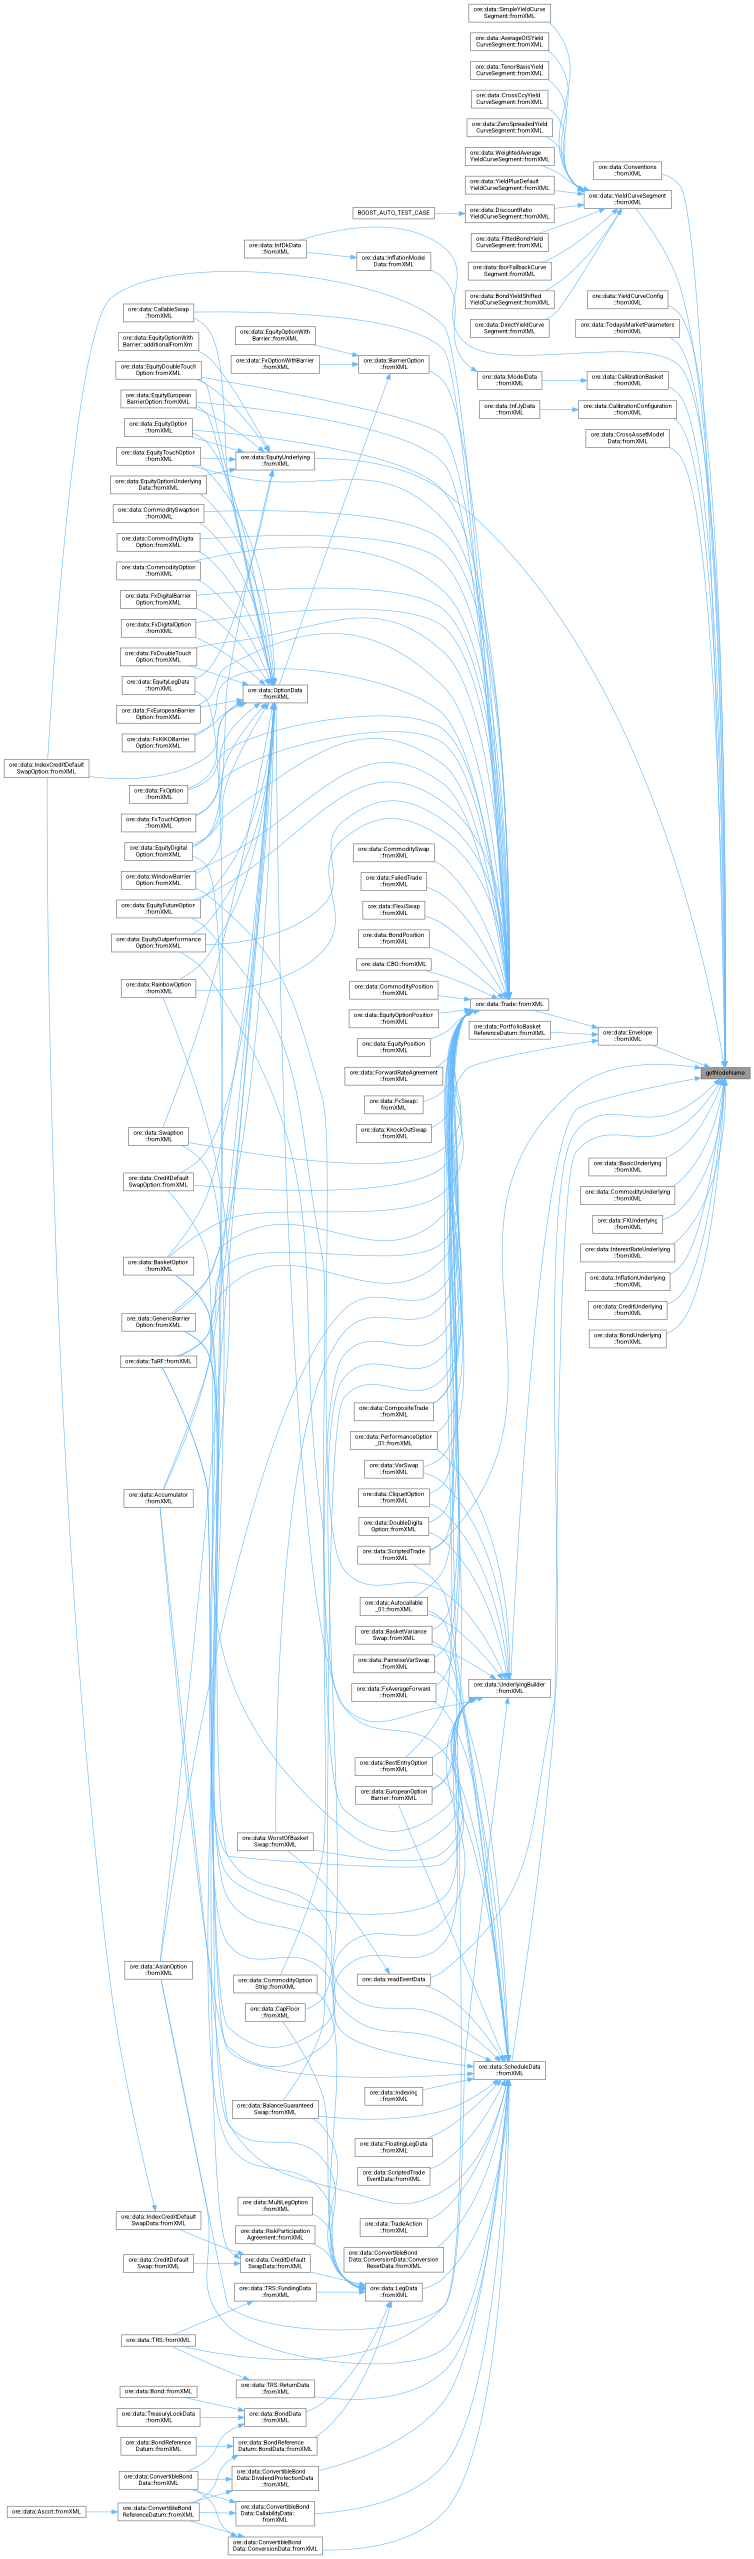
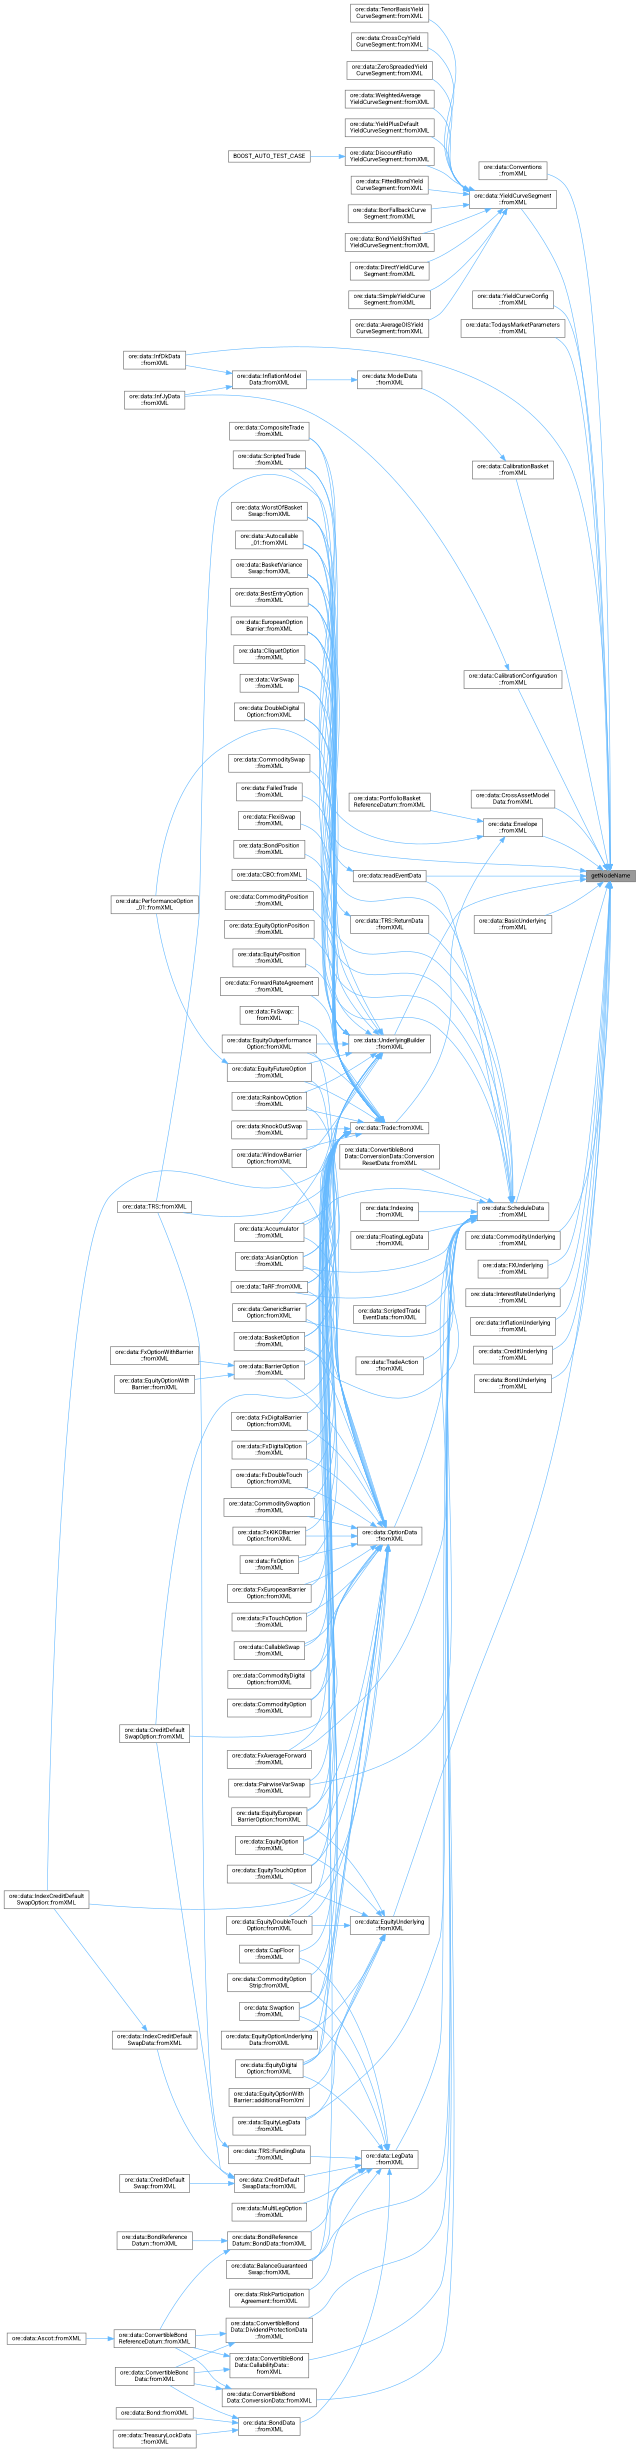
edge "ore::data::InfJyData ::fromXML" -> "ore::data::InflationModel Data::fromXML": added
edge "ore::data::OptionData ::fromXML" -> "ore::data::BarrierOption ::fromXML": reversed
edge "ore::data::PerformanceOption _01::fromXML" -> "ore::data::UnderlyingBuilder ::fromXML": now "ore::data::PerformanceOption _01::fromXML" -> "ore::data::EquityFutureOption ::fromXML"
